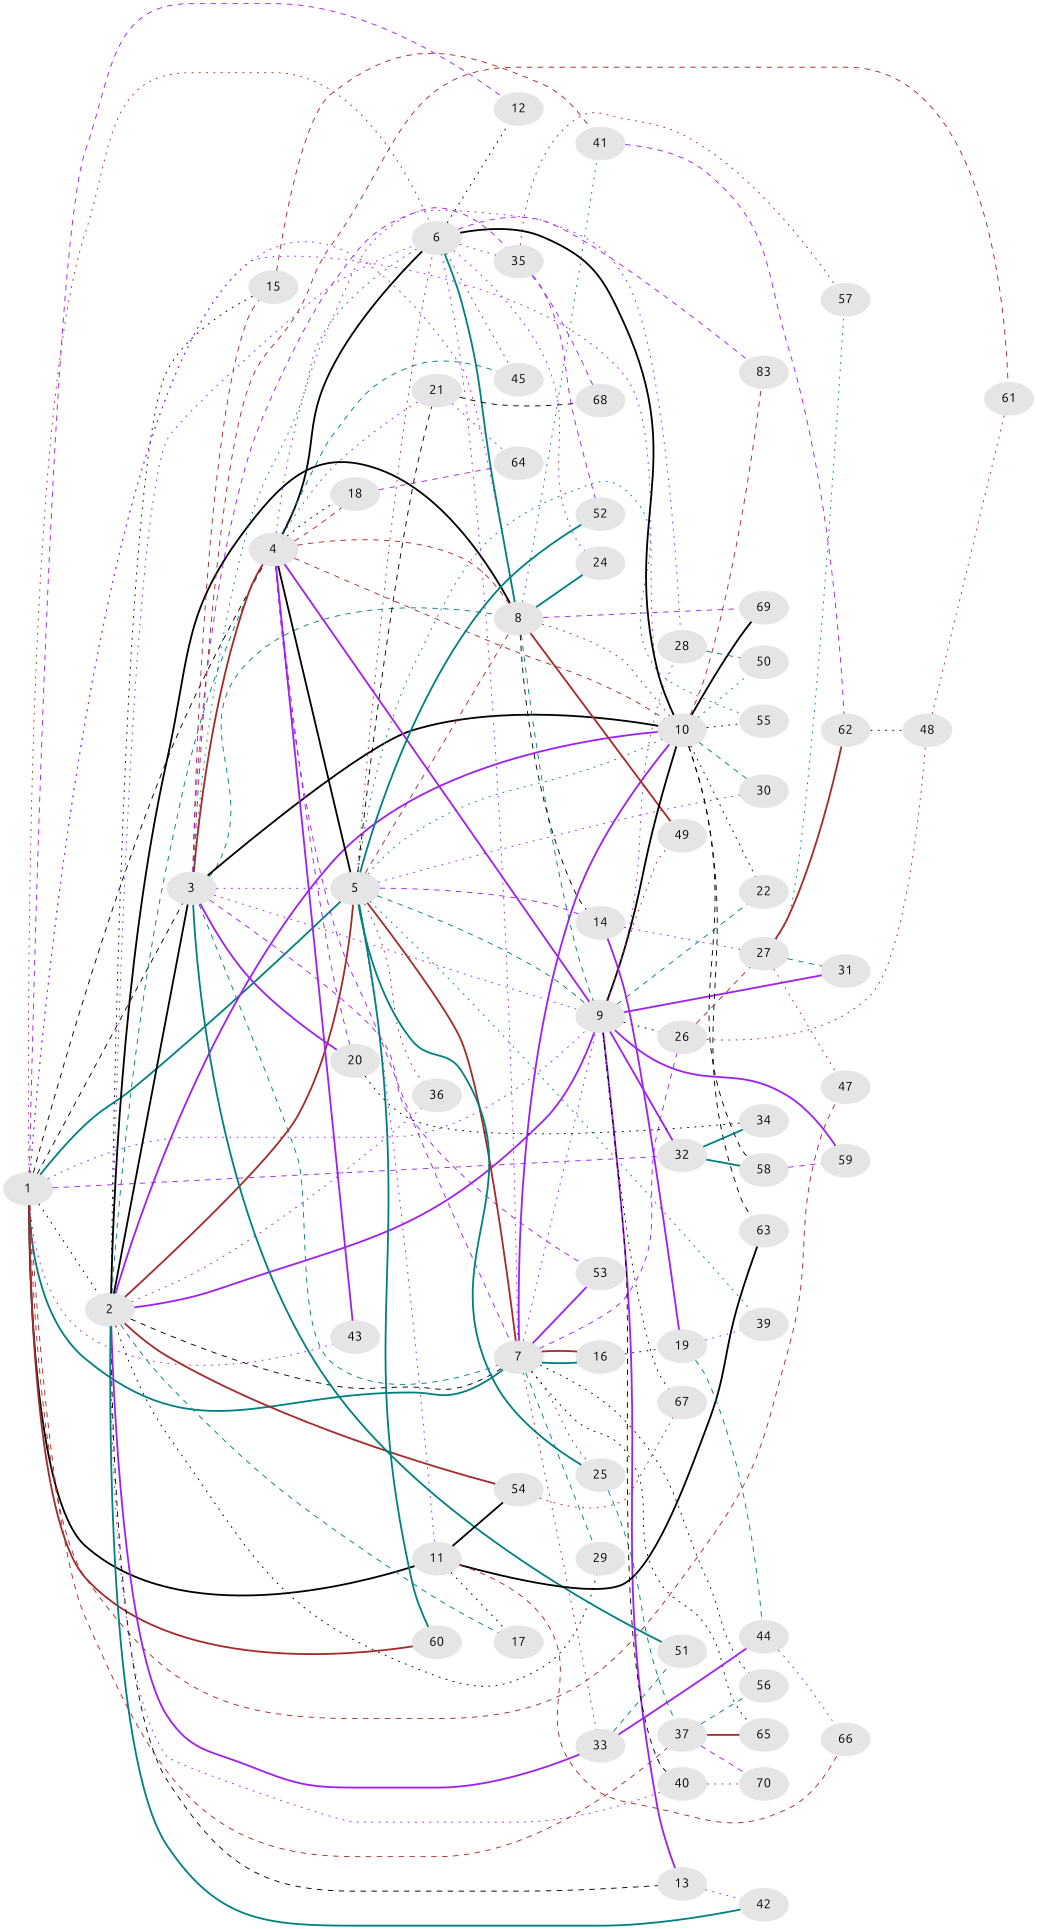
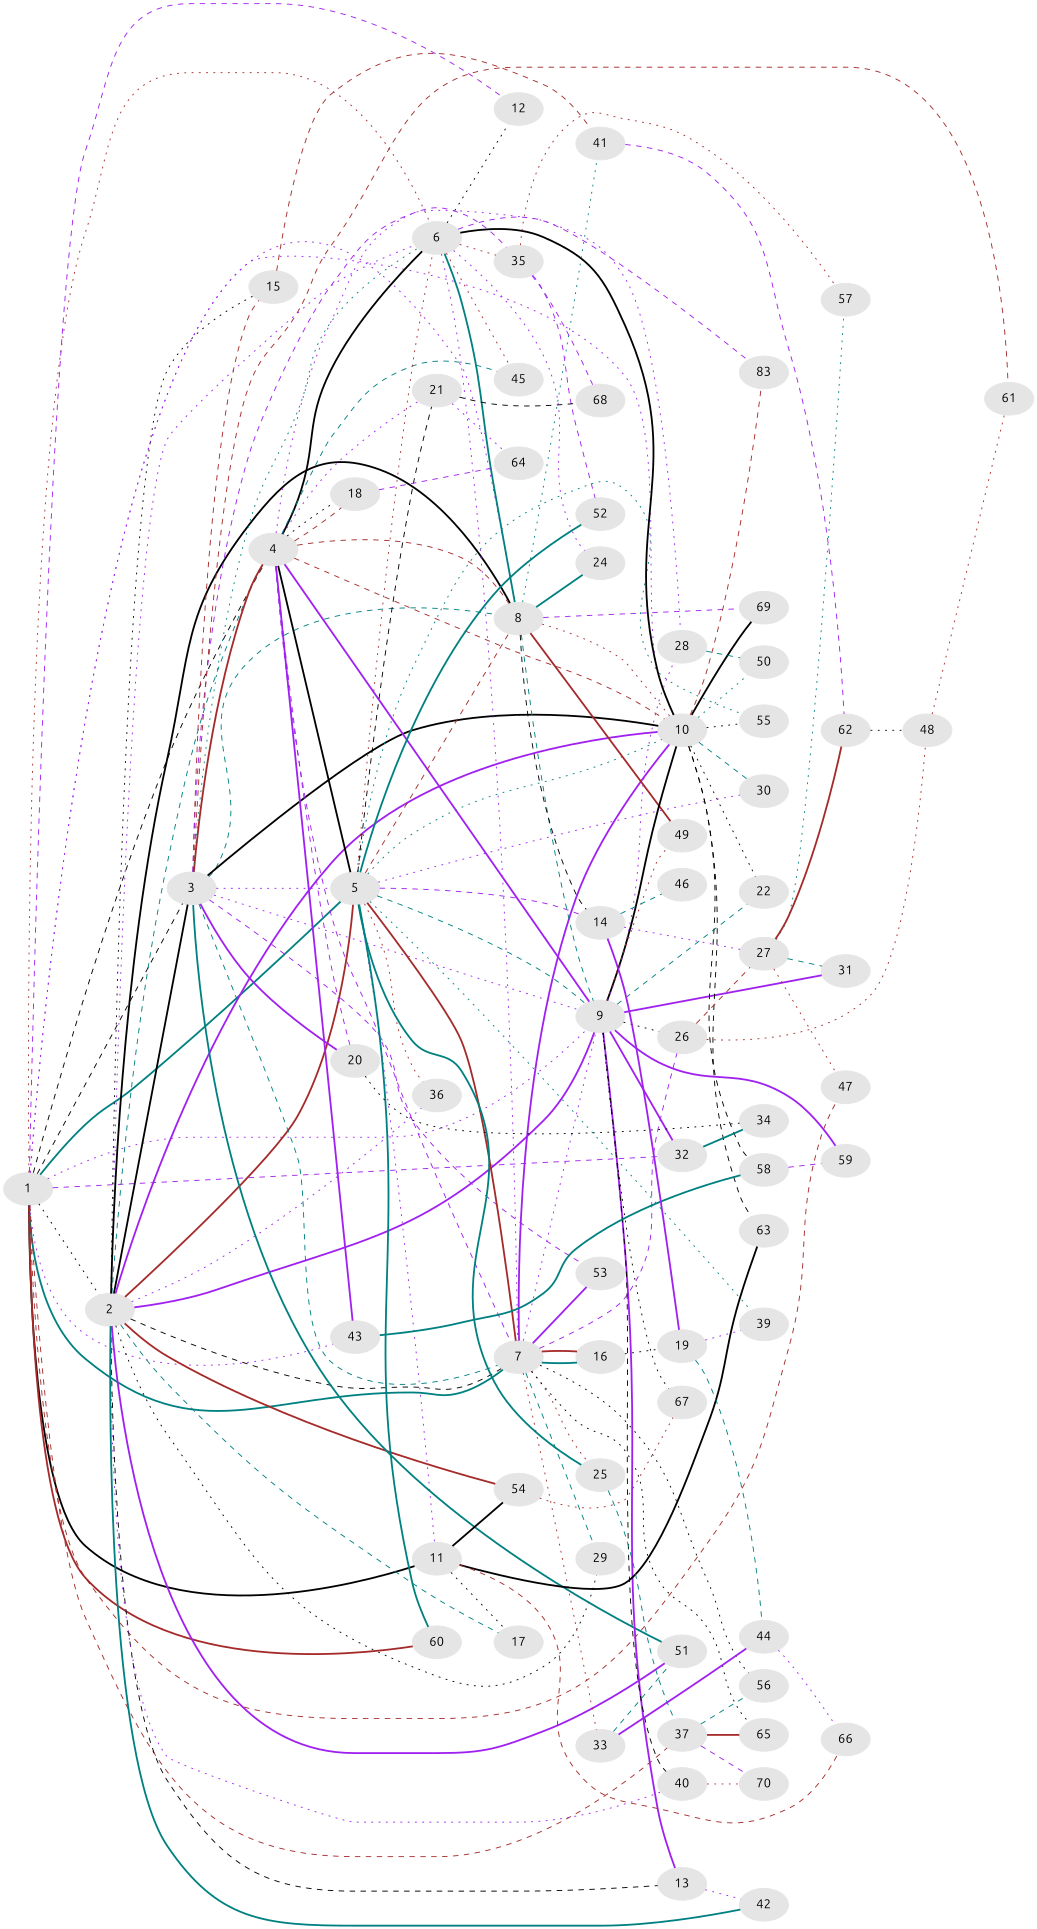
node "46": added
edge "32" -- "58": now "43" -- "58"
edge "2" -- "33": now "2" -- "51"
